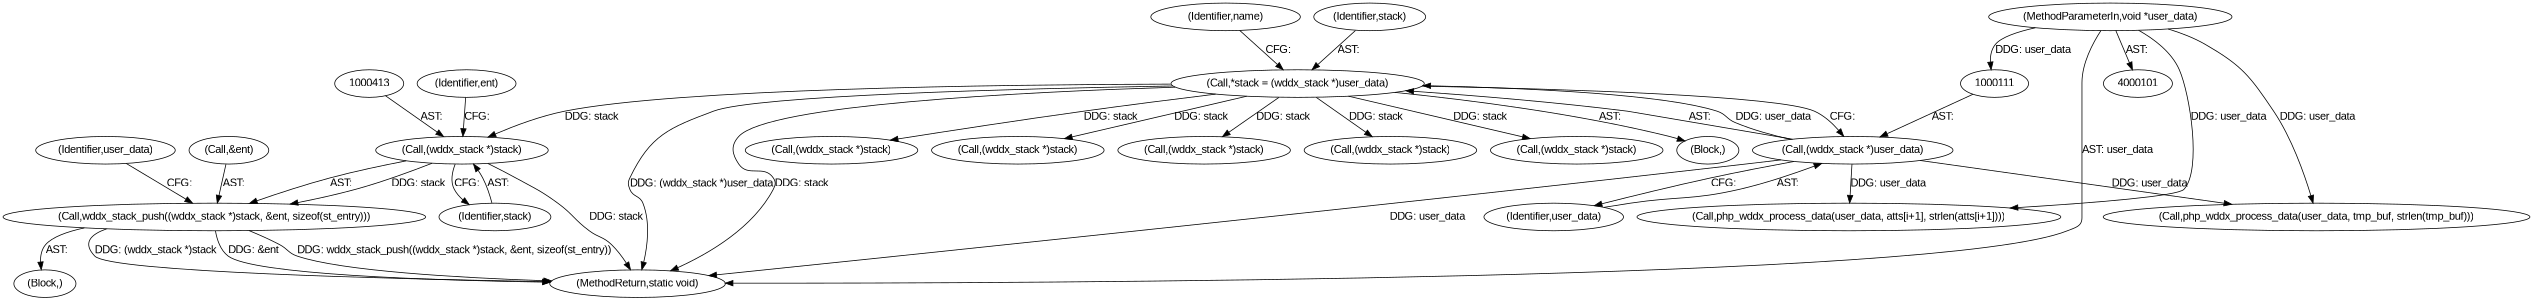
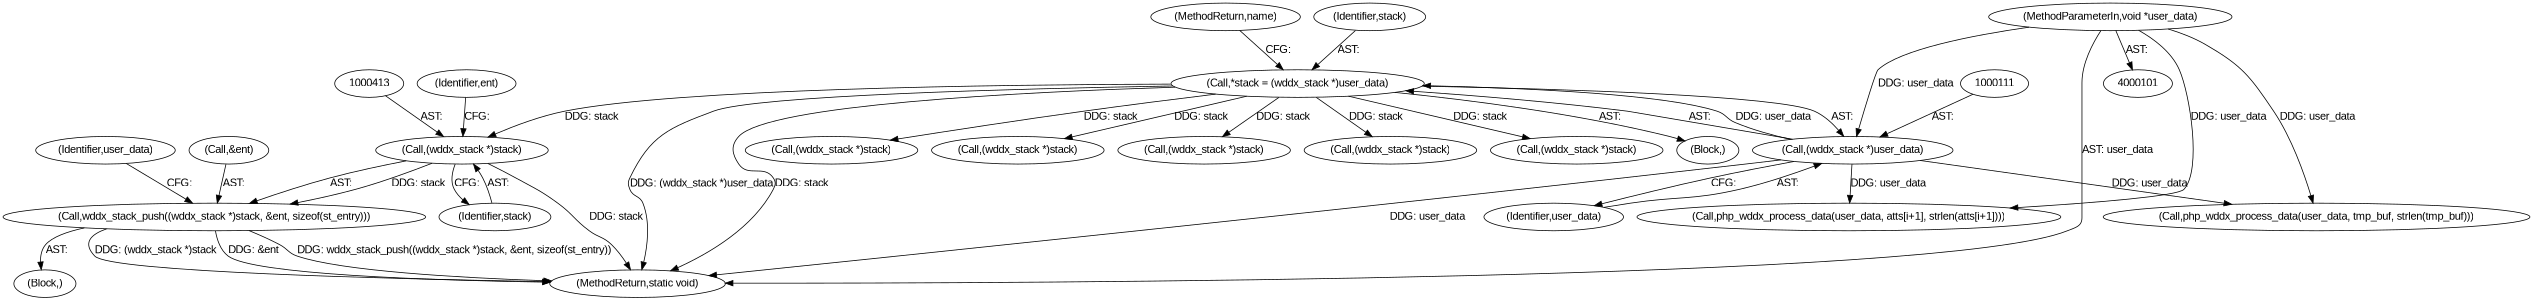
node "(Identifier,name)": label "(Identifier,name)" -> "(MethodReturn,name)"
edge "(MethodParameterIn,void *user_data)" -> "1000111": now "(MethodParameterIn,void *user_data)" -> "(Call,(wddx_stack *)user_data)"
edge "(Call,*stack = (wddx_stack *)user_data)" -> "(Call,(wddx_stack *)user_data)": label "CFG: " -> "AST: "
